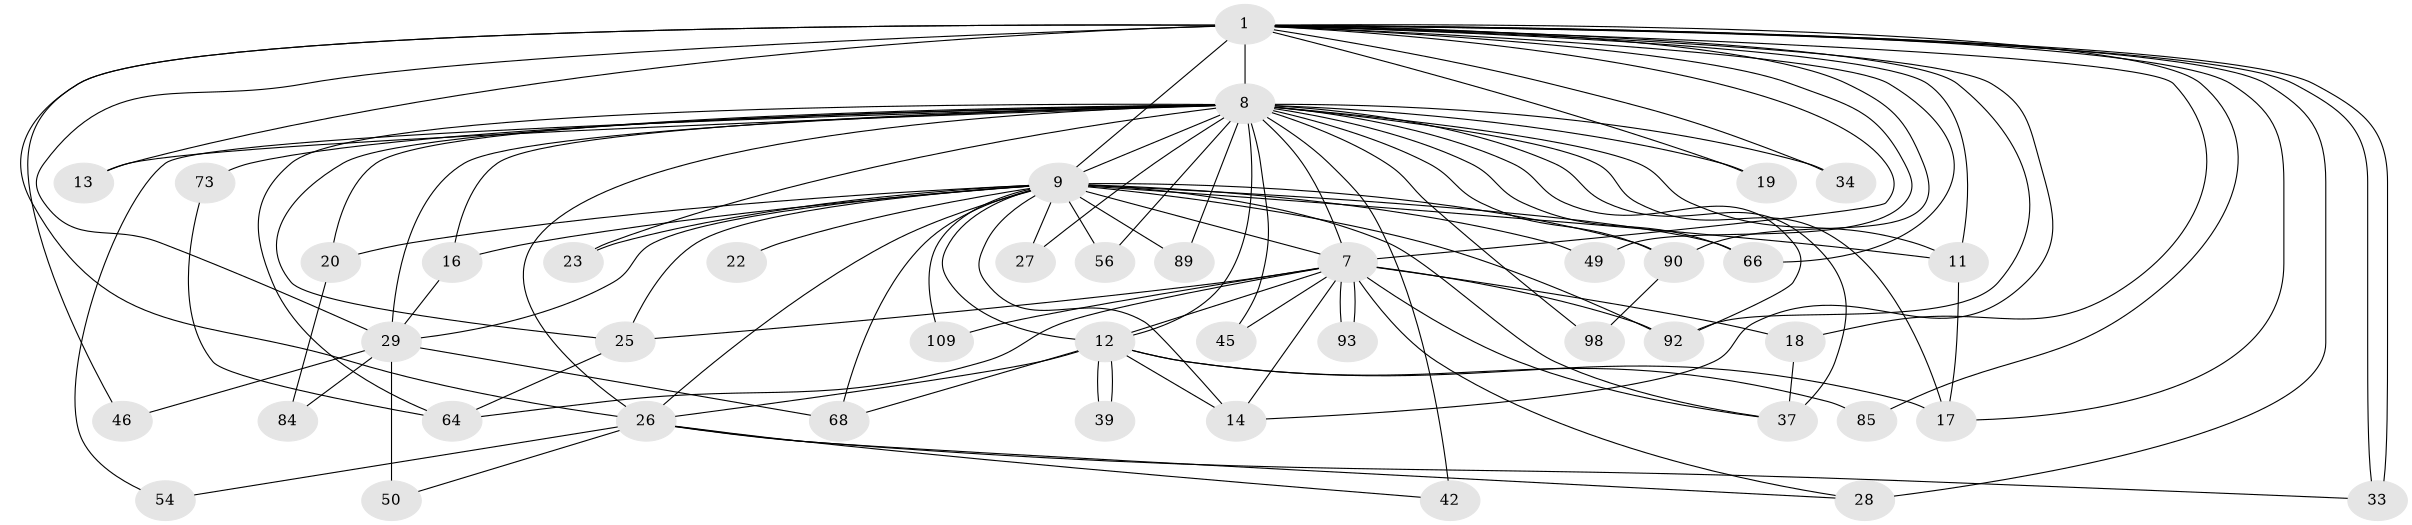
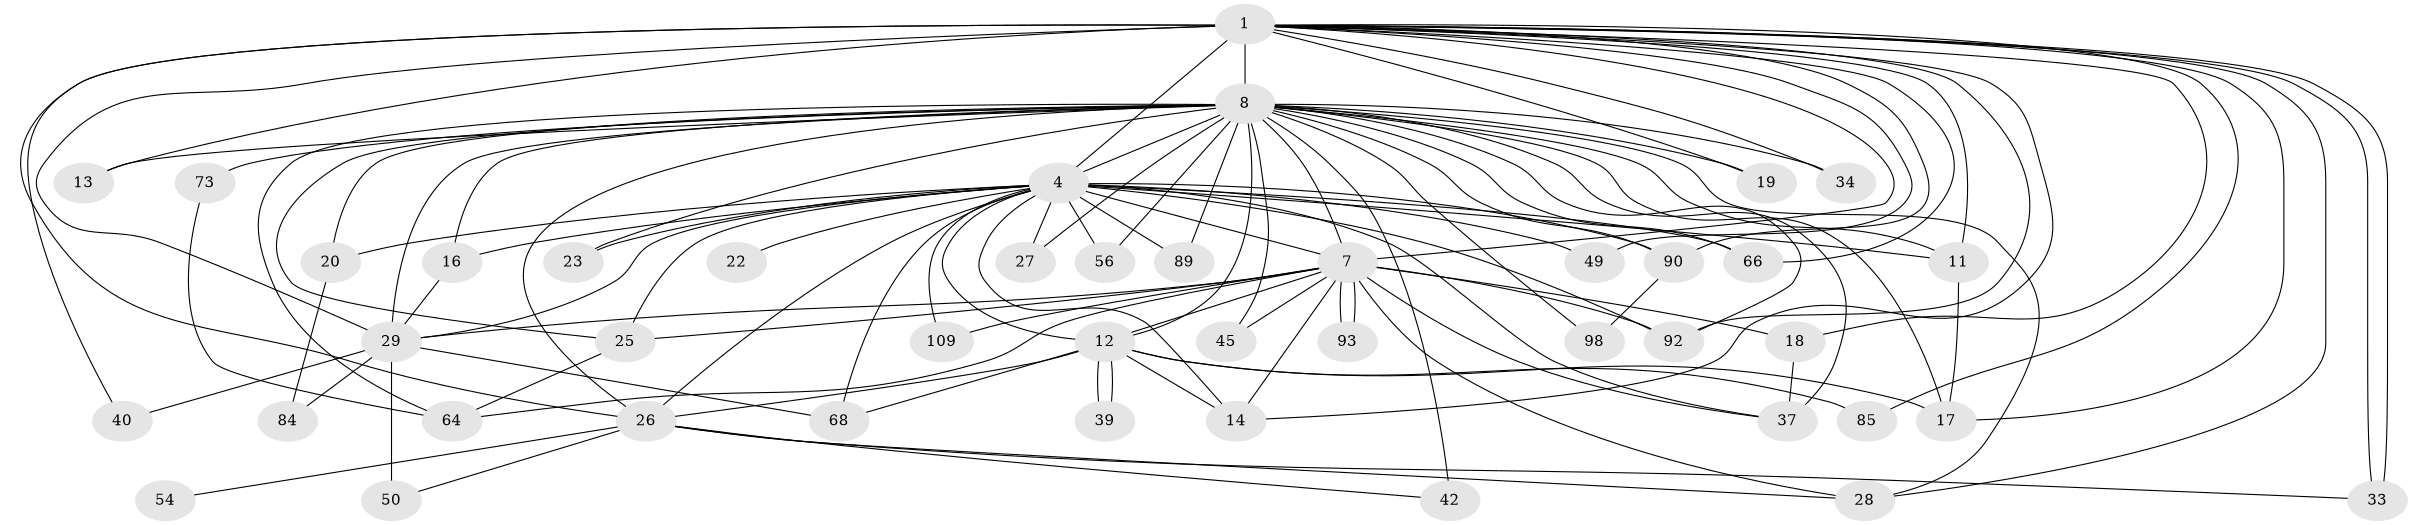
edge "8" -- "54": now "8" -- "28"
node "9": label "9" -> "4"
edge "7" -- "29": added
node "46": label "46" -> "40"
